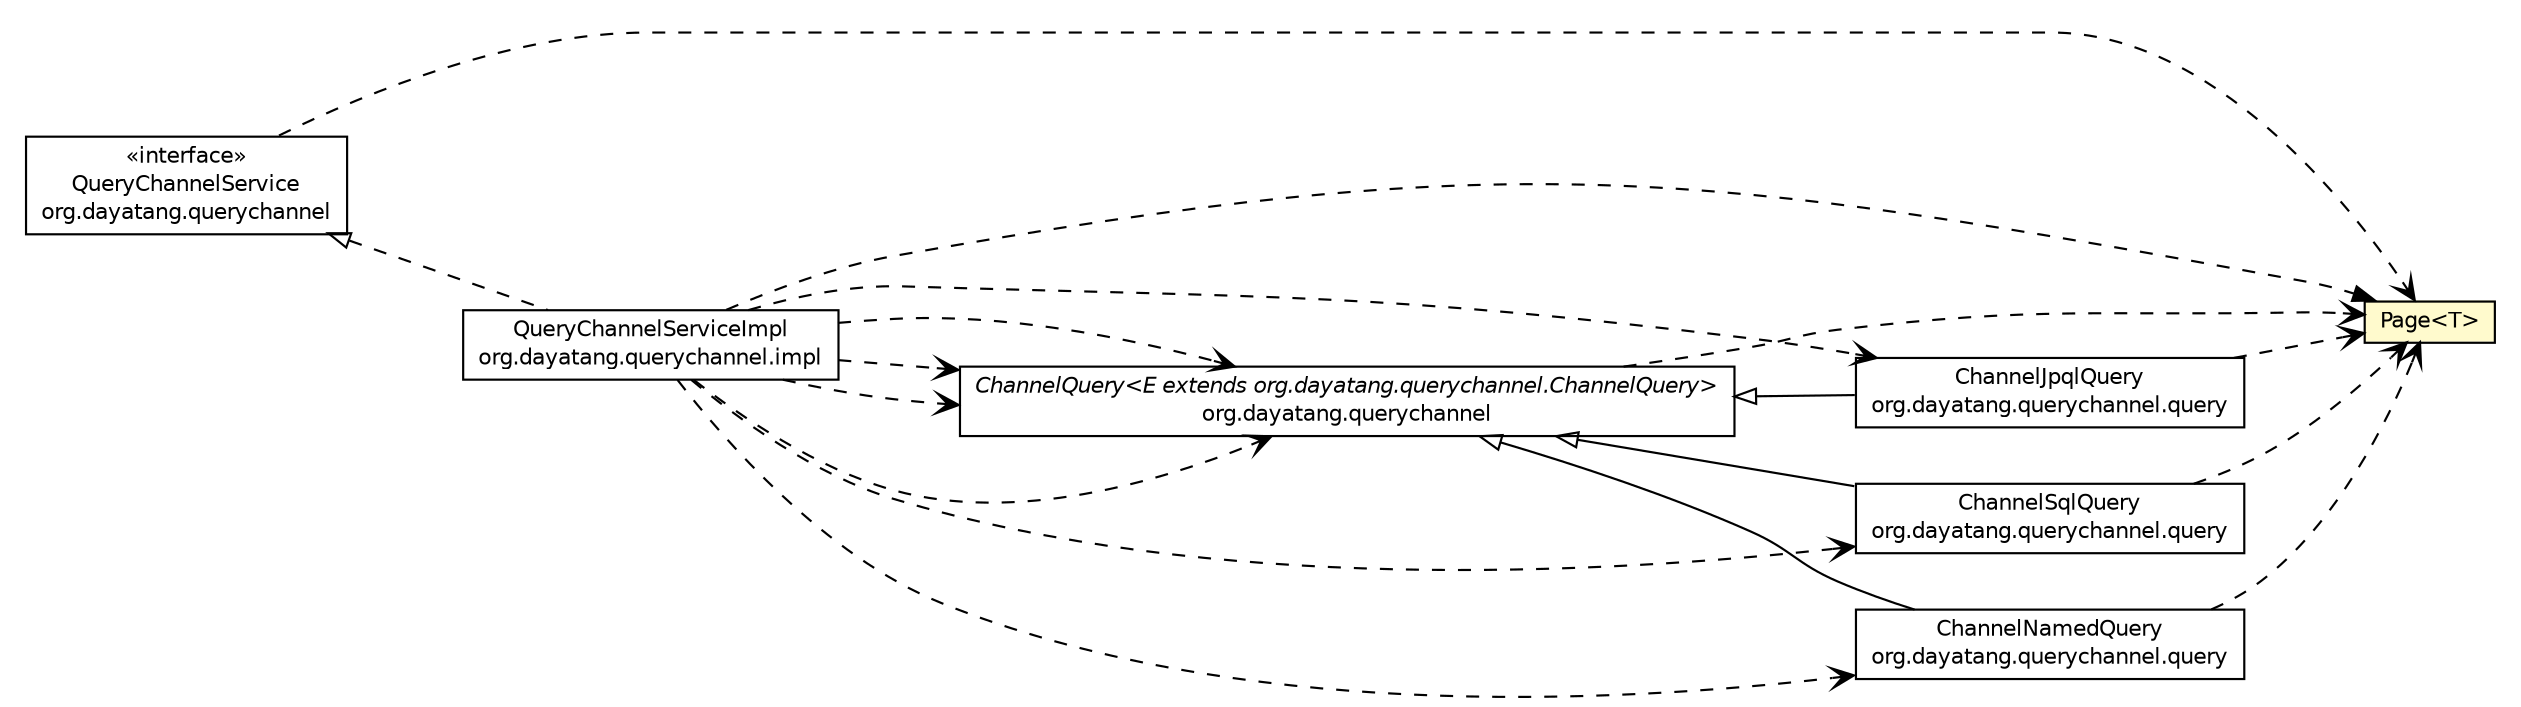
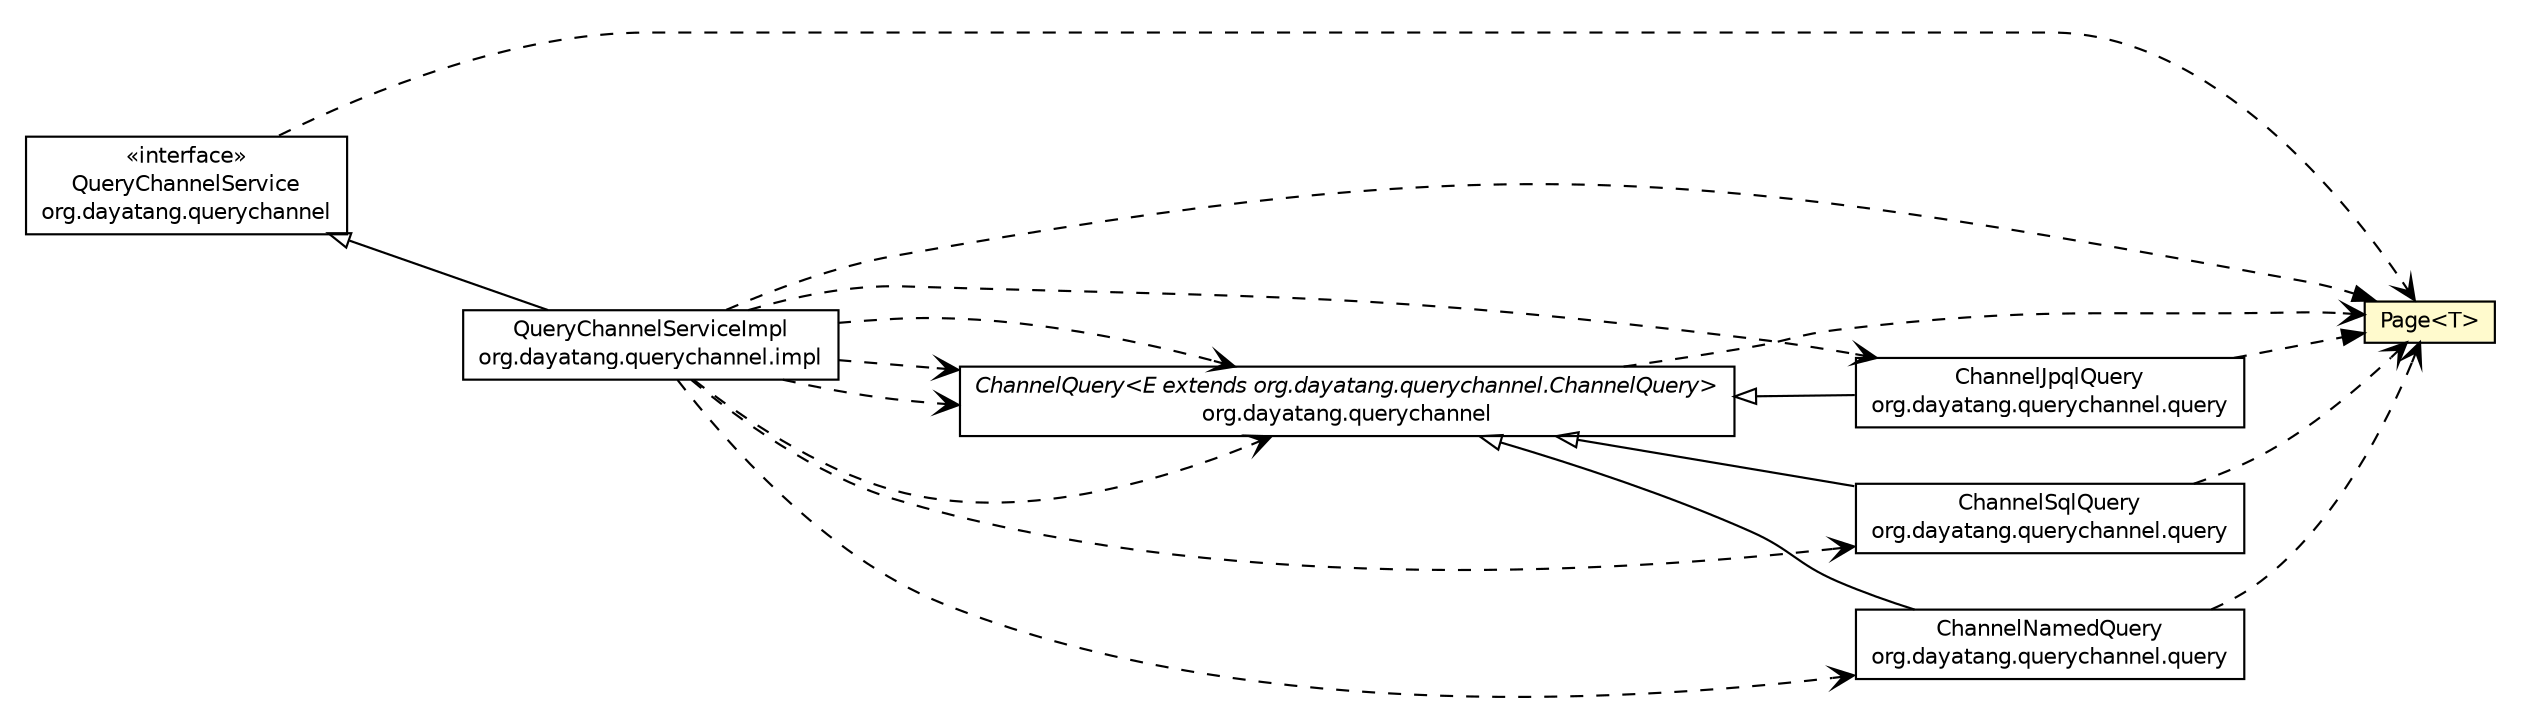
edge "QueryChannelServiceImpl" -> "QueryChannelService": style dashed -> solid
edge "ChannelJpqlQuery" -> "Page<T>": arrowhead open -> normal
